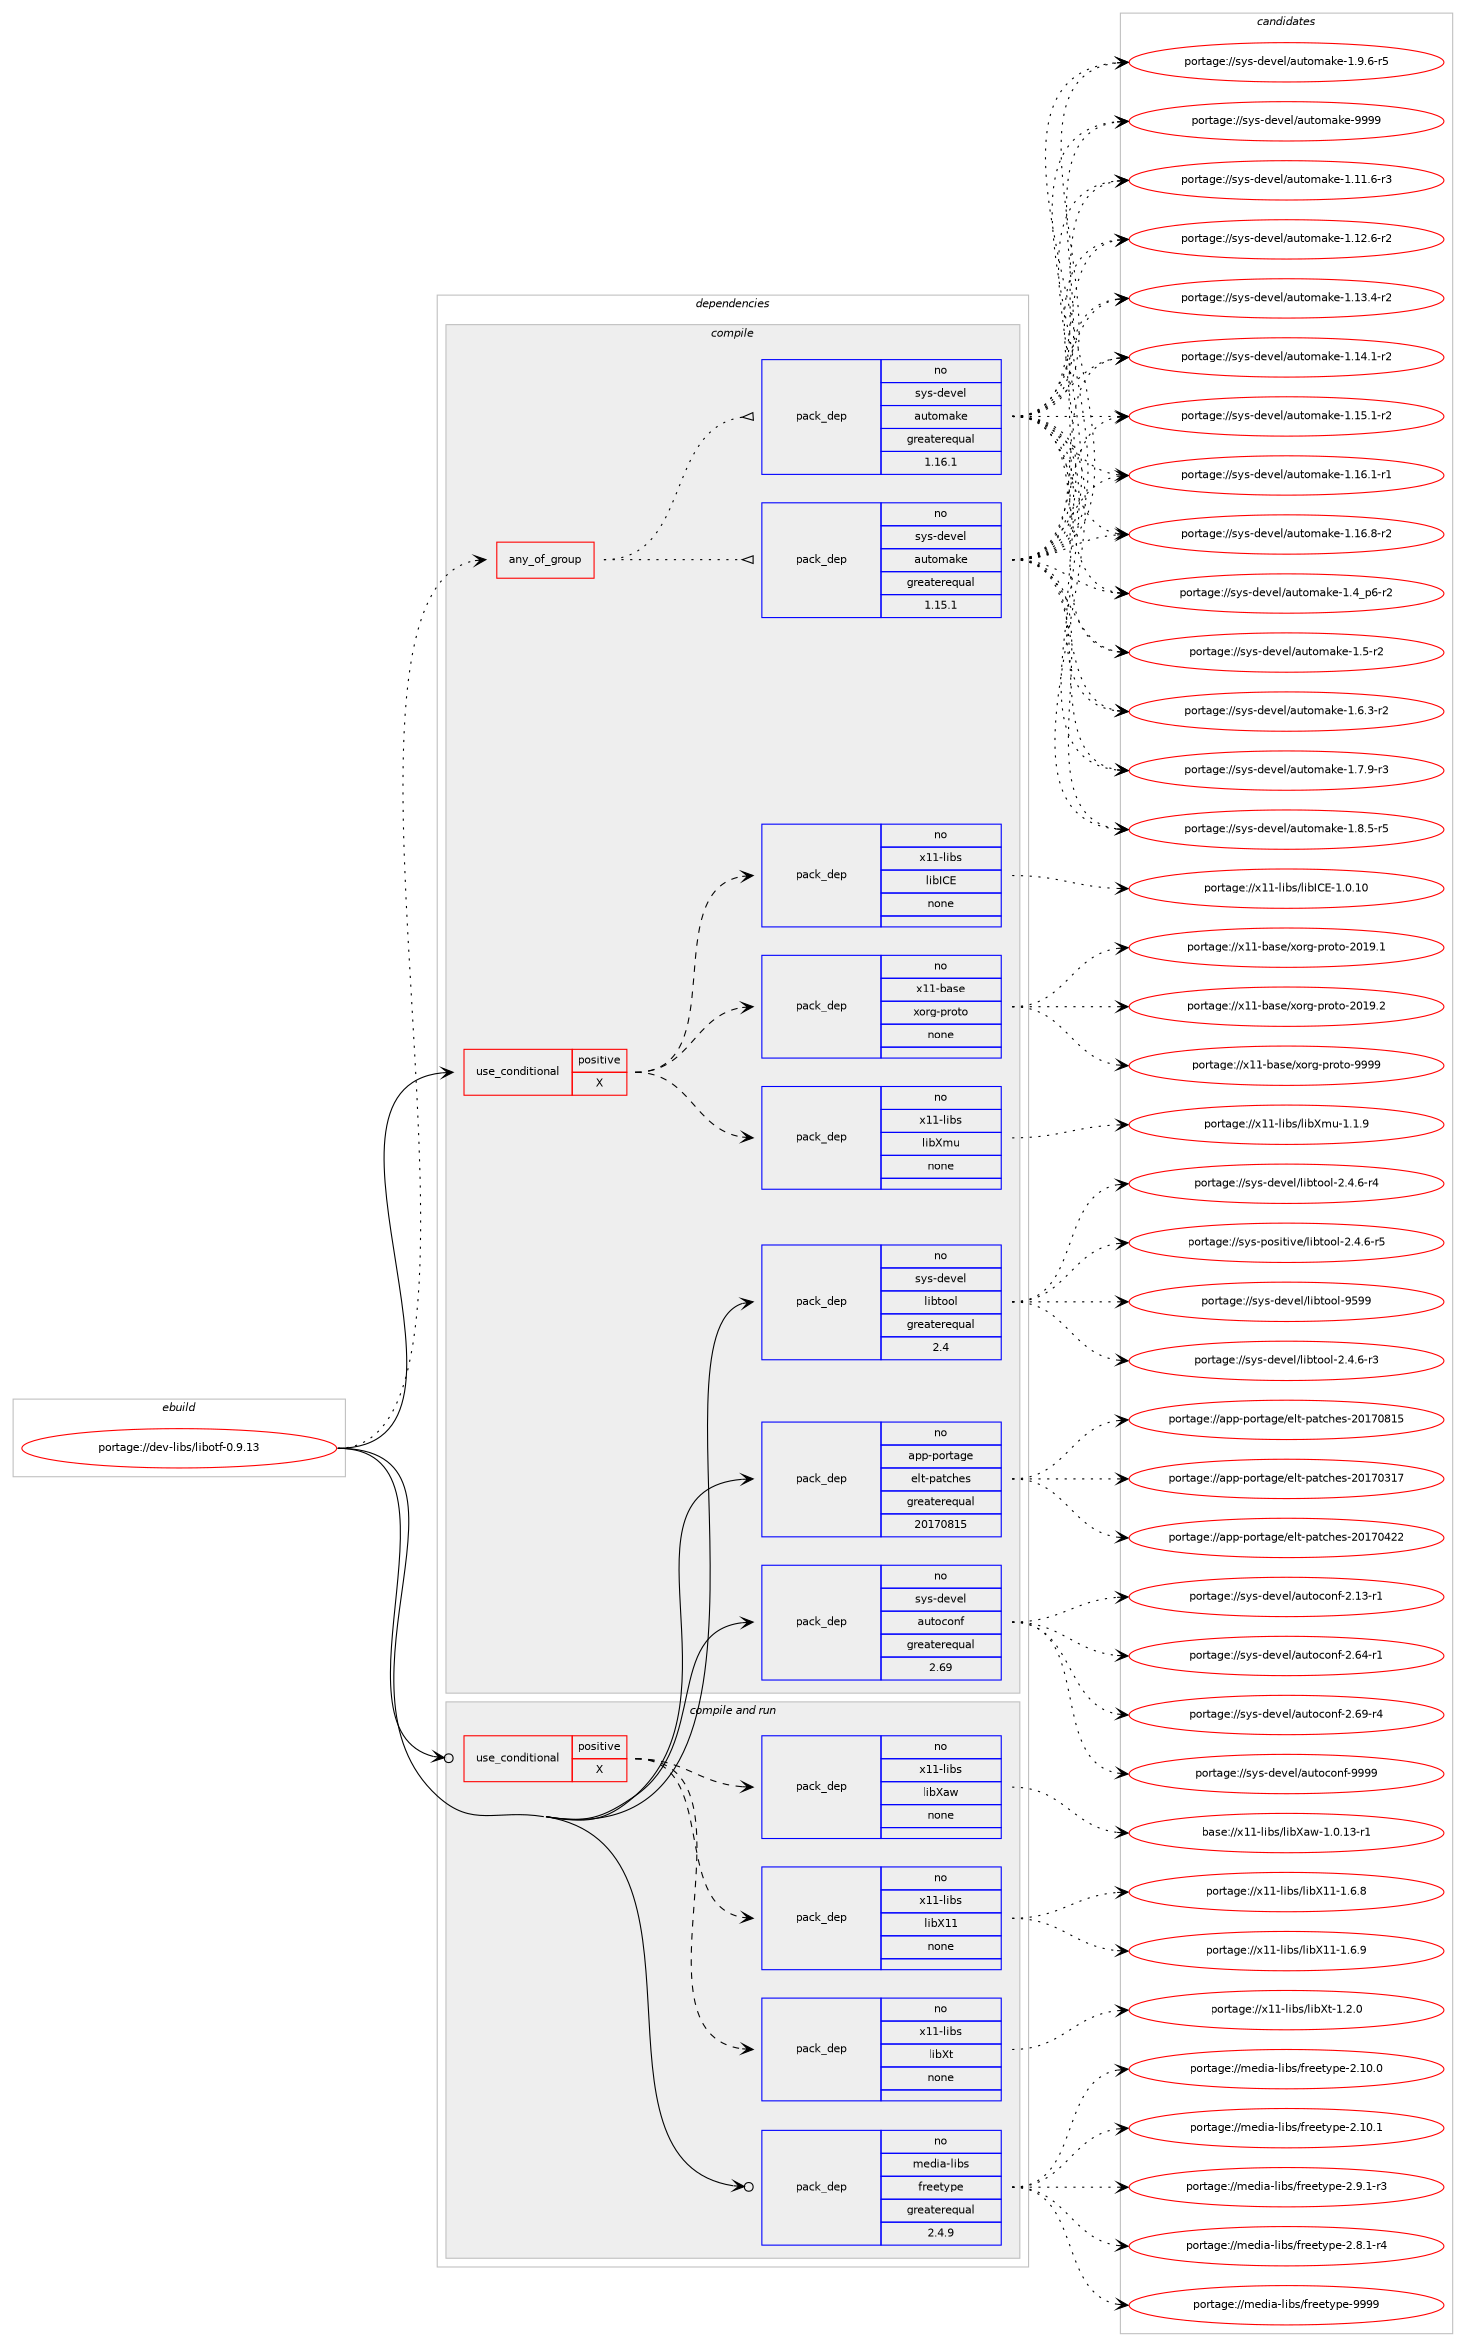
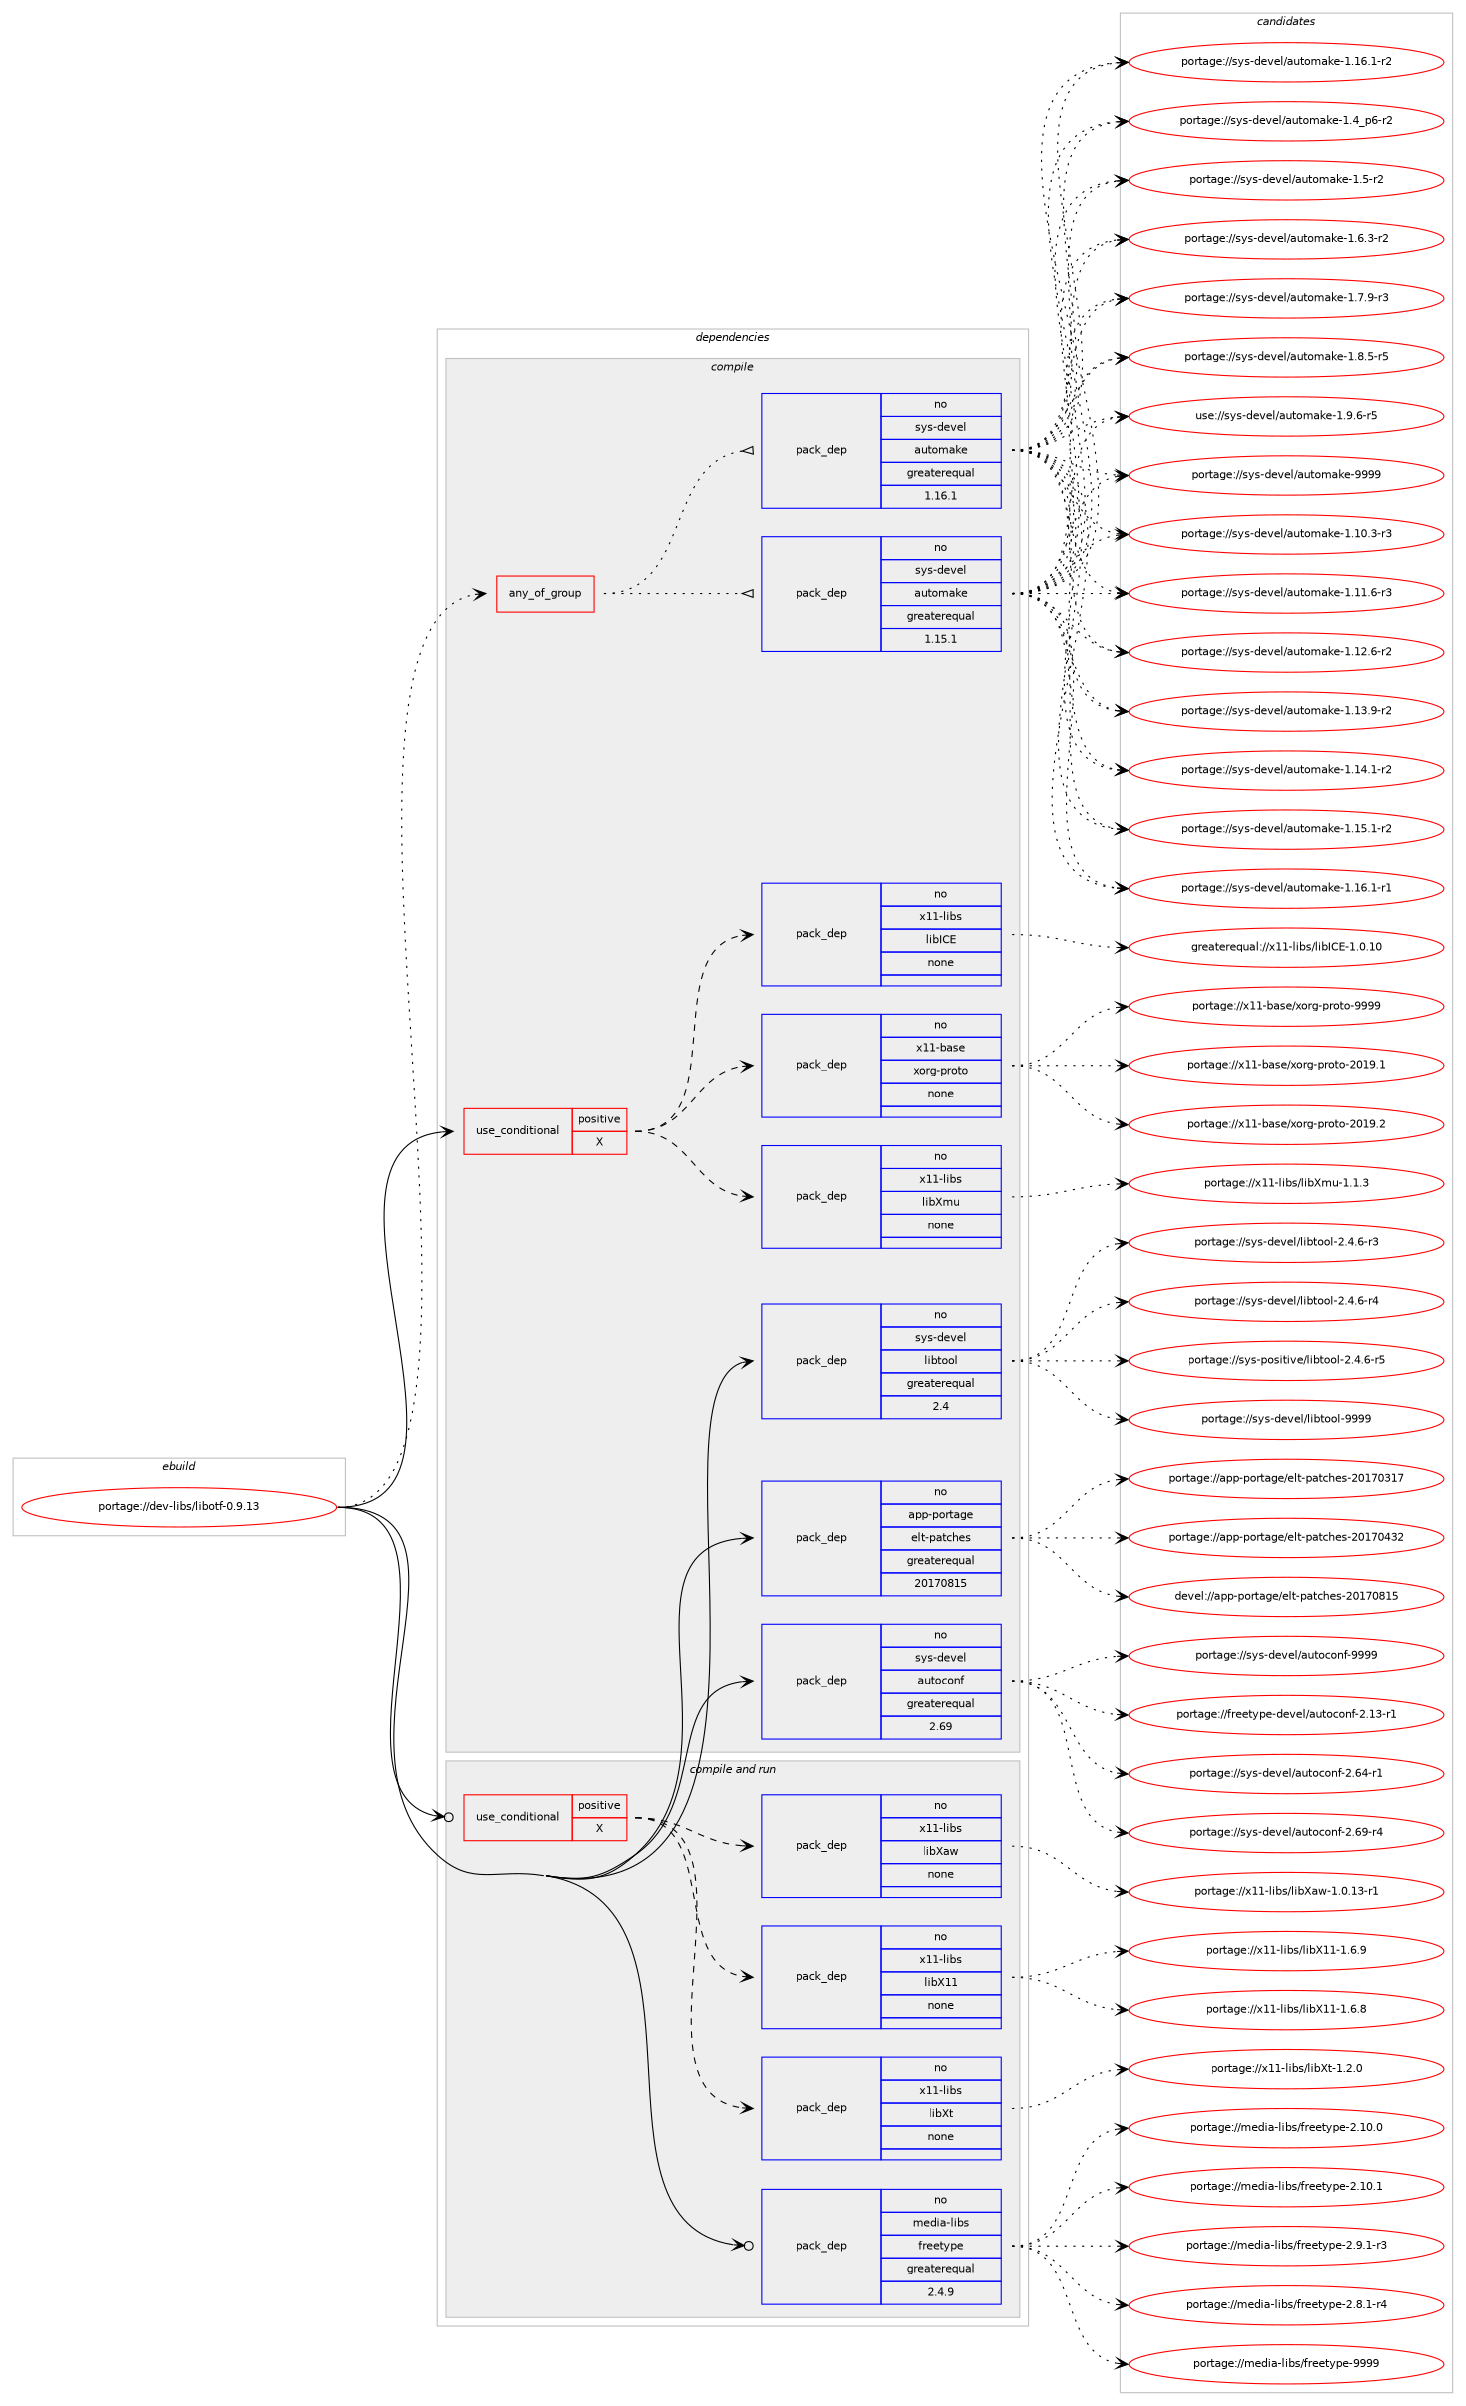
node "portage://sys-devel/automake-1.9.6-r5": label "portage://sys-devel/automake-1.9.6-r5" -> "use://sys-devel/automake-1.9.6-r5"
node "portage://sys-devel/automake-1.13.4-r2": label "portage://sys-devel/automake-1.13.4-r2" -> "portage://sys-devel/automake-1.13.9-r2"
node "portage://sys-devel/automake-1.16.8-r2": label "portage://sys-devel/automake-1.16.8-r2" -> "portage://sys-devel/automake-1.16.1-r2"
node "portage://sys-devel/automake-1.10.3-r3": added
node "portage://x11-libs/libICE-1.0.10": label "portage://x11-libs/libICE-1.0.10" -> "greaterequal://x11-libs/libICE-1.0.10"
node "portage://x11-libs/libXmu-1.1.9": label "portage://x11-libs/libXmu-1.1.9" -> "portage://x11-libs/libXmu-1.1.3"
node "portage://sys-devel/libtool-9599": label "portage://sys-devel/libtool-9599" -> "portage://sys-devel/libtool-9999"
node "portage://app-portage/elt-patches-20170815": label "portage://app-portage/elt-patches-20170815" -> "devel://app-portage/elt-patches-20170815"
node "portage://app-portage/elt-patches-20170422": label "portage://app-portage/elt-patches-20170422" -> "portage://app-portage/elt-patches-20170432"
node "portage://sys-devel/autoconf-2.13-r1": label "portage://sys-devel/autoconf-2.13-r1" -> "portage://freetype-devel/autoconf-2.13-r1"
node "base://x11-libs/libXaw-1.0.13-r1": label "base://x11-libs/libXaw-1.0.13-r1" -> "portage://x11-libs/libXaw-1.0.13-r1"
